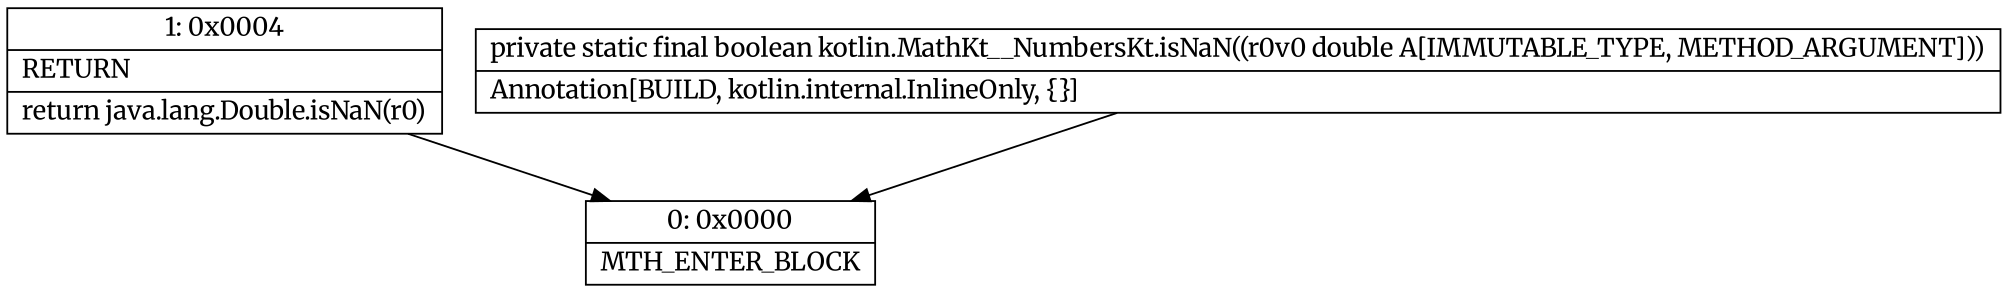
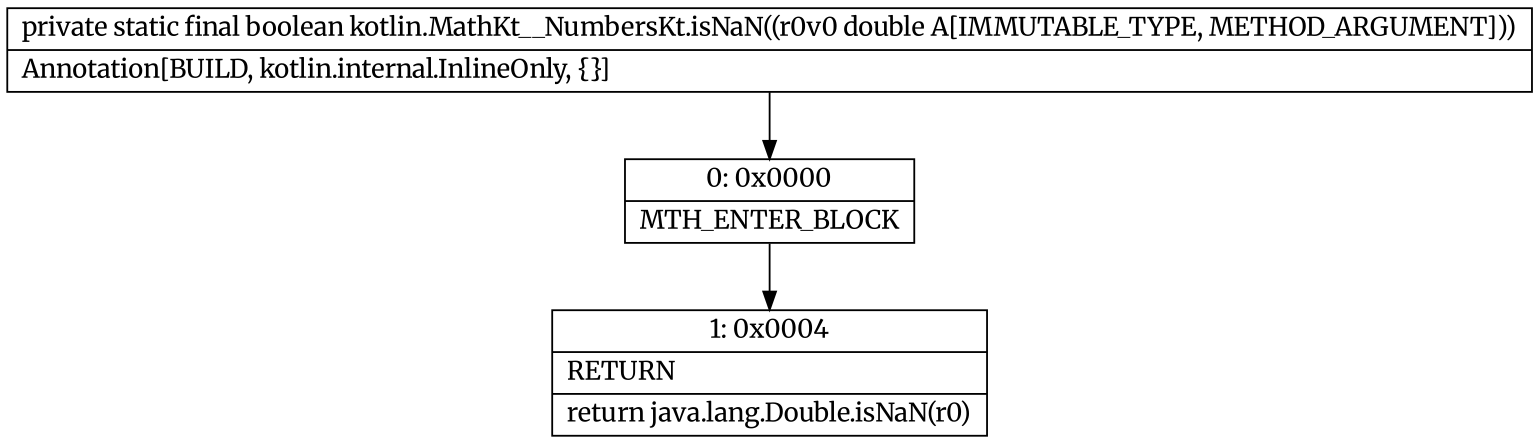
edge "1: 0x0004" -> "0: 0x0000": reversed
